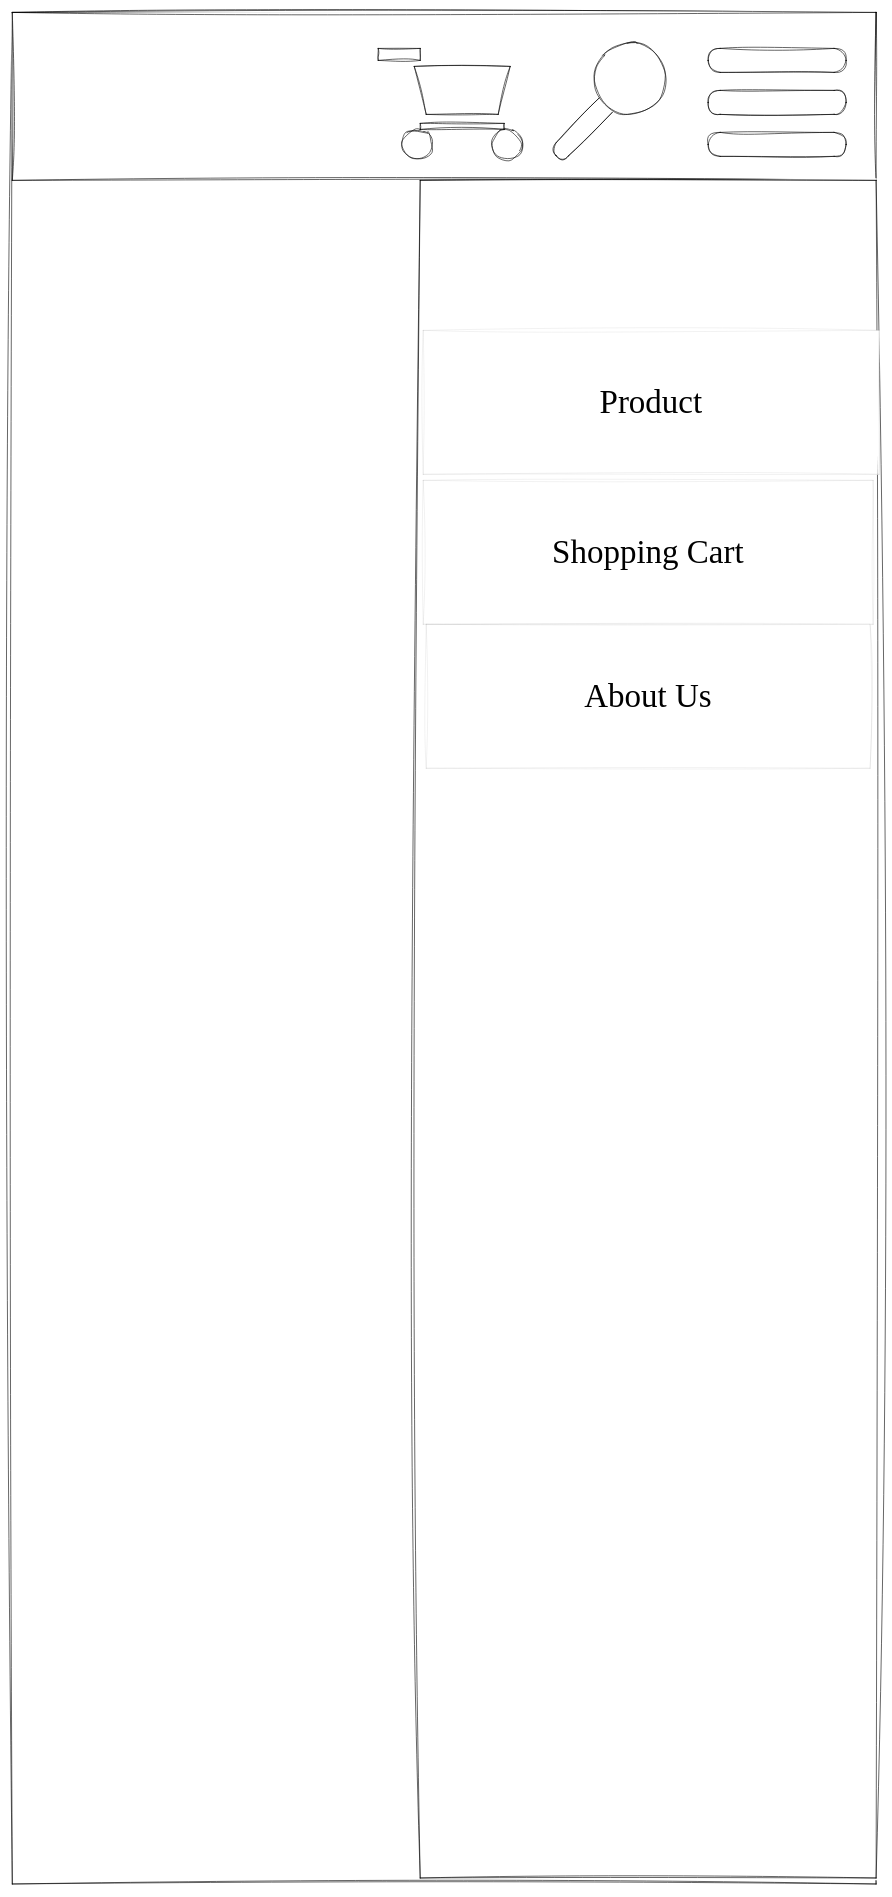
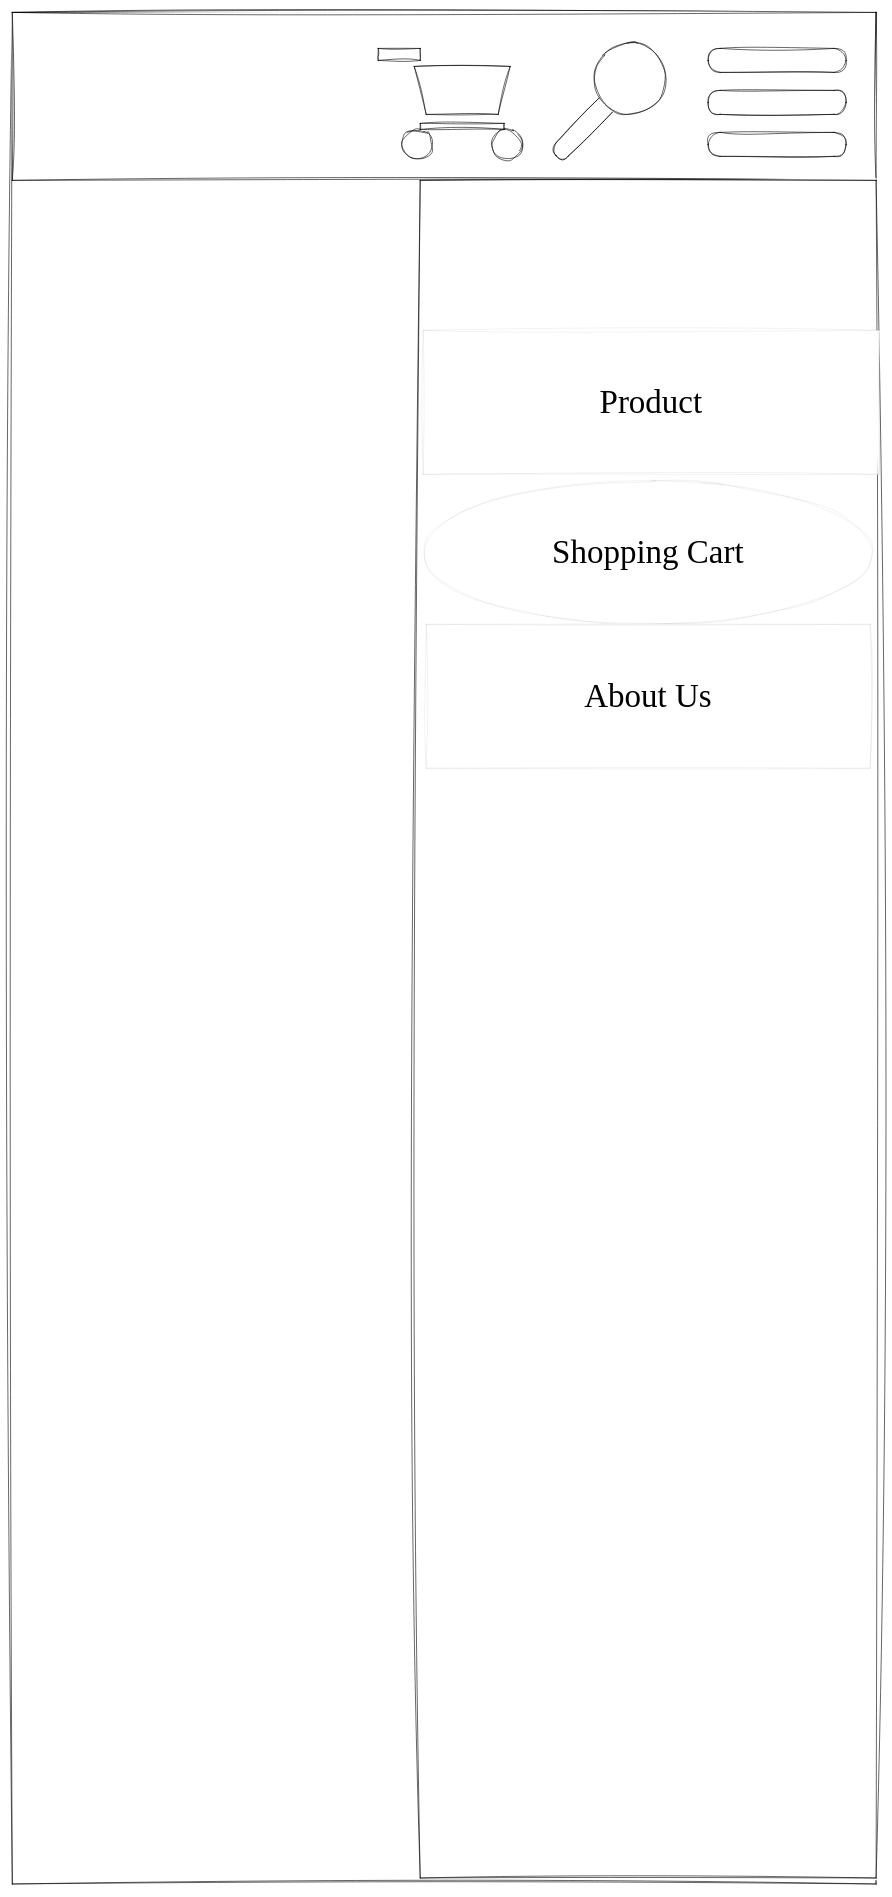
node "Shopping Cart": shape rectangle -> ellipse
